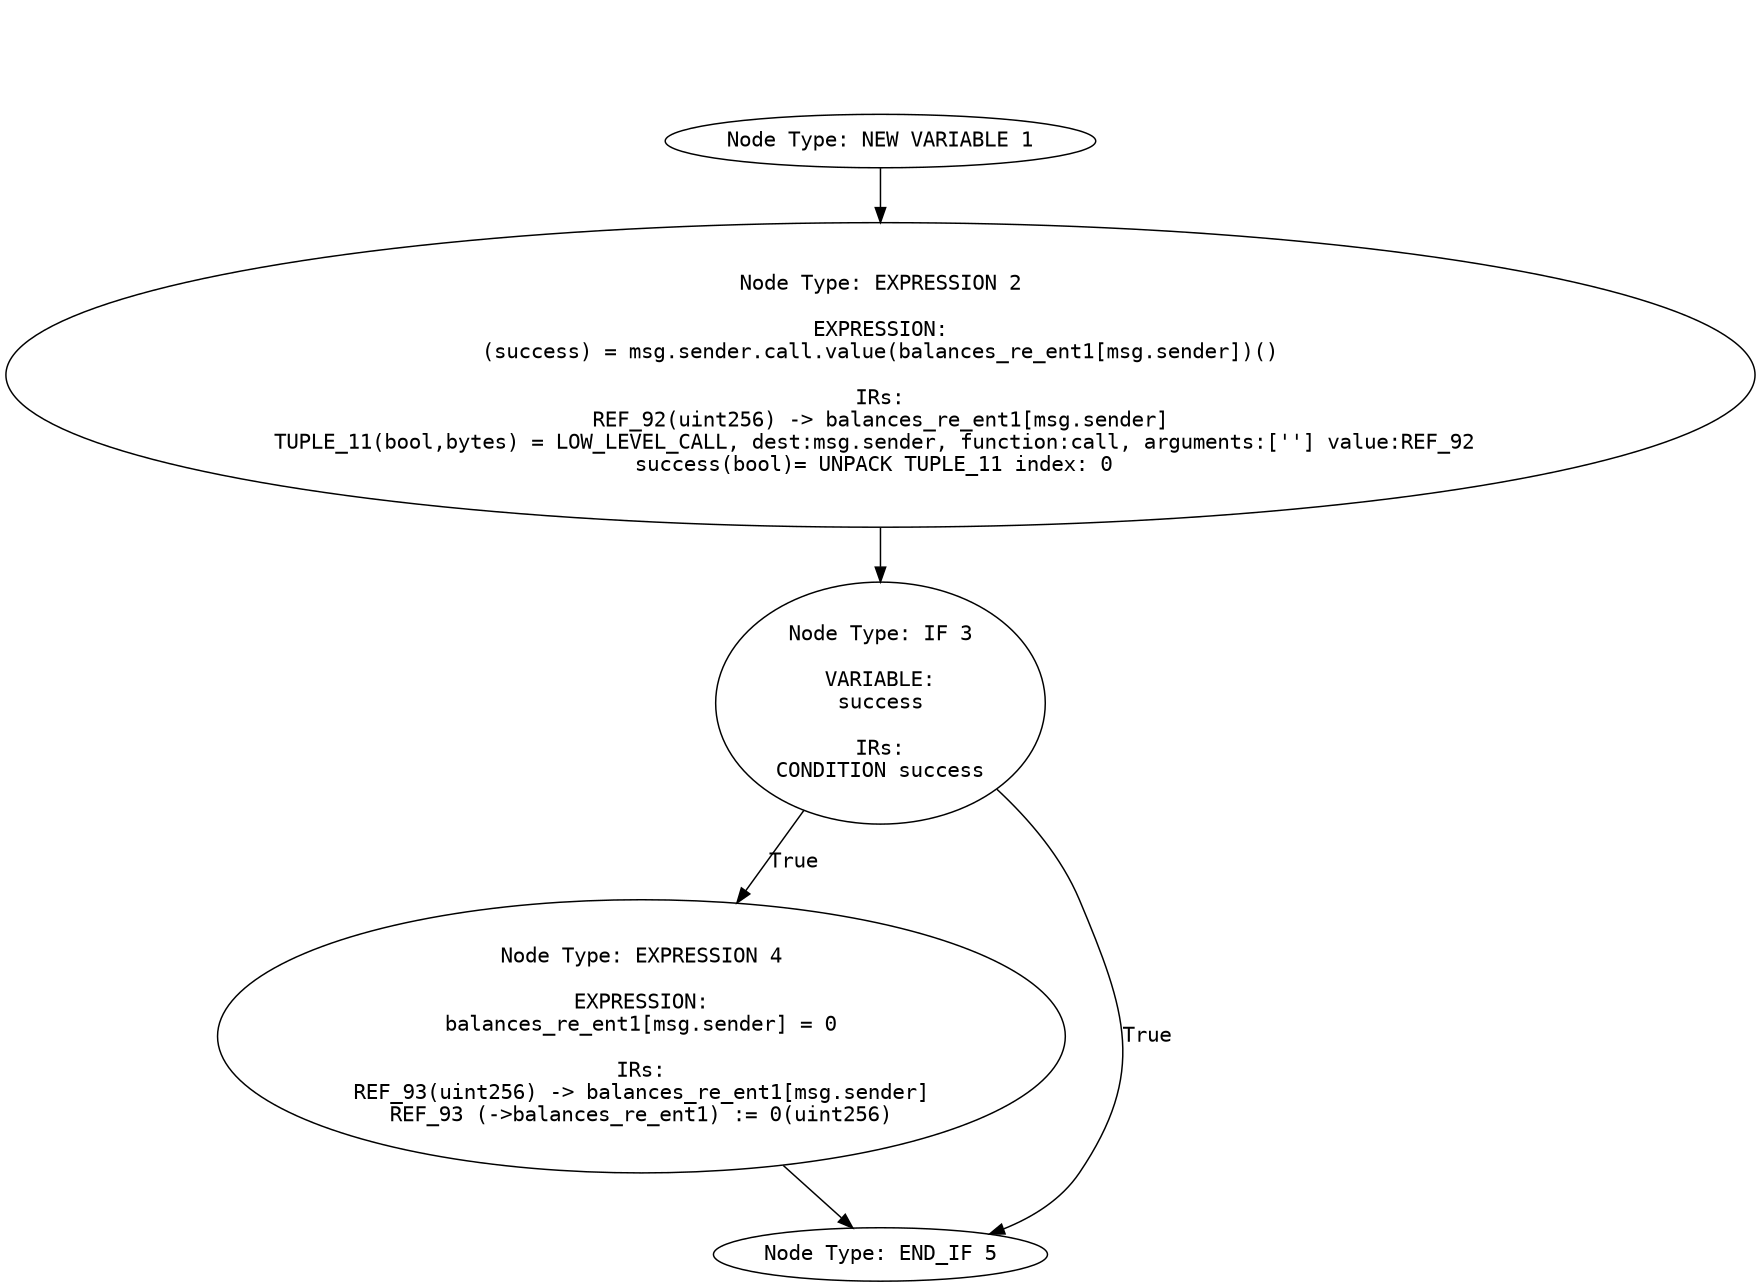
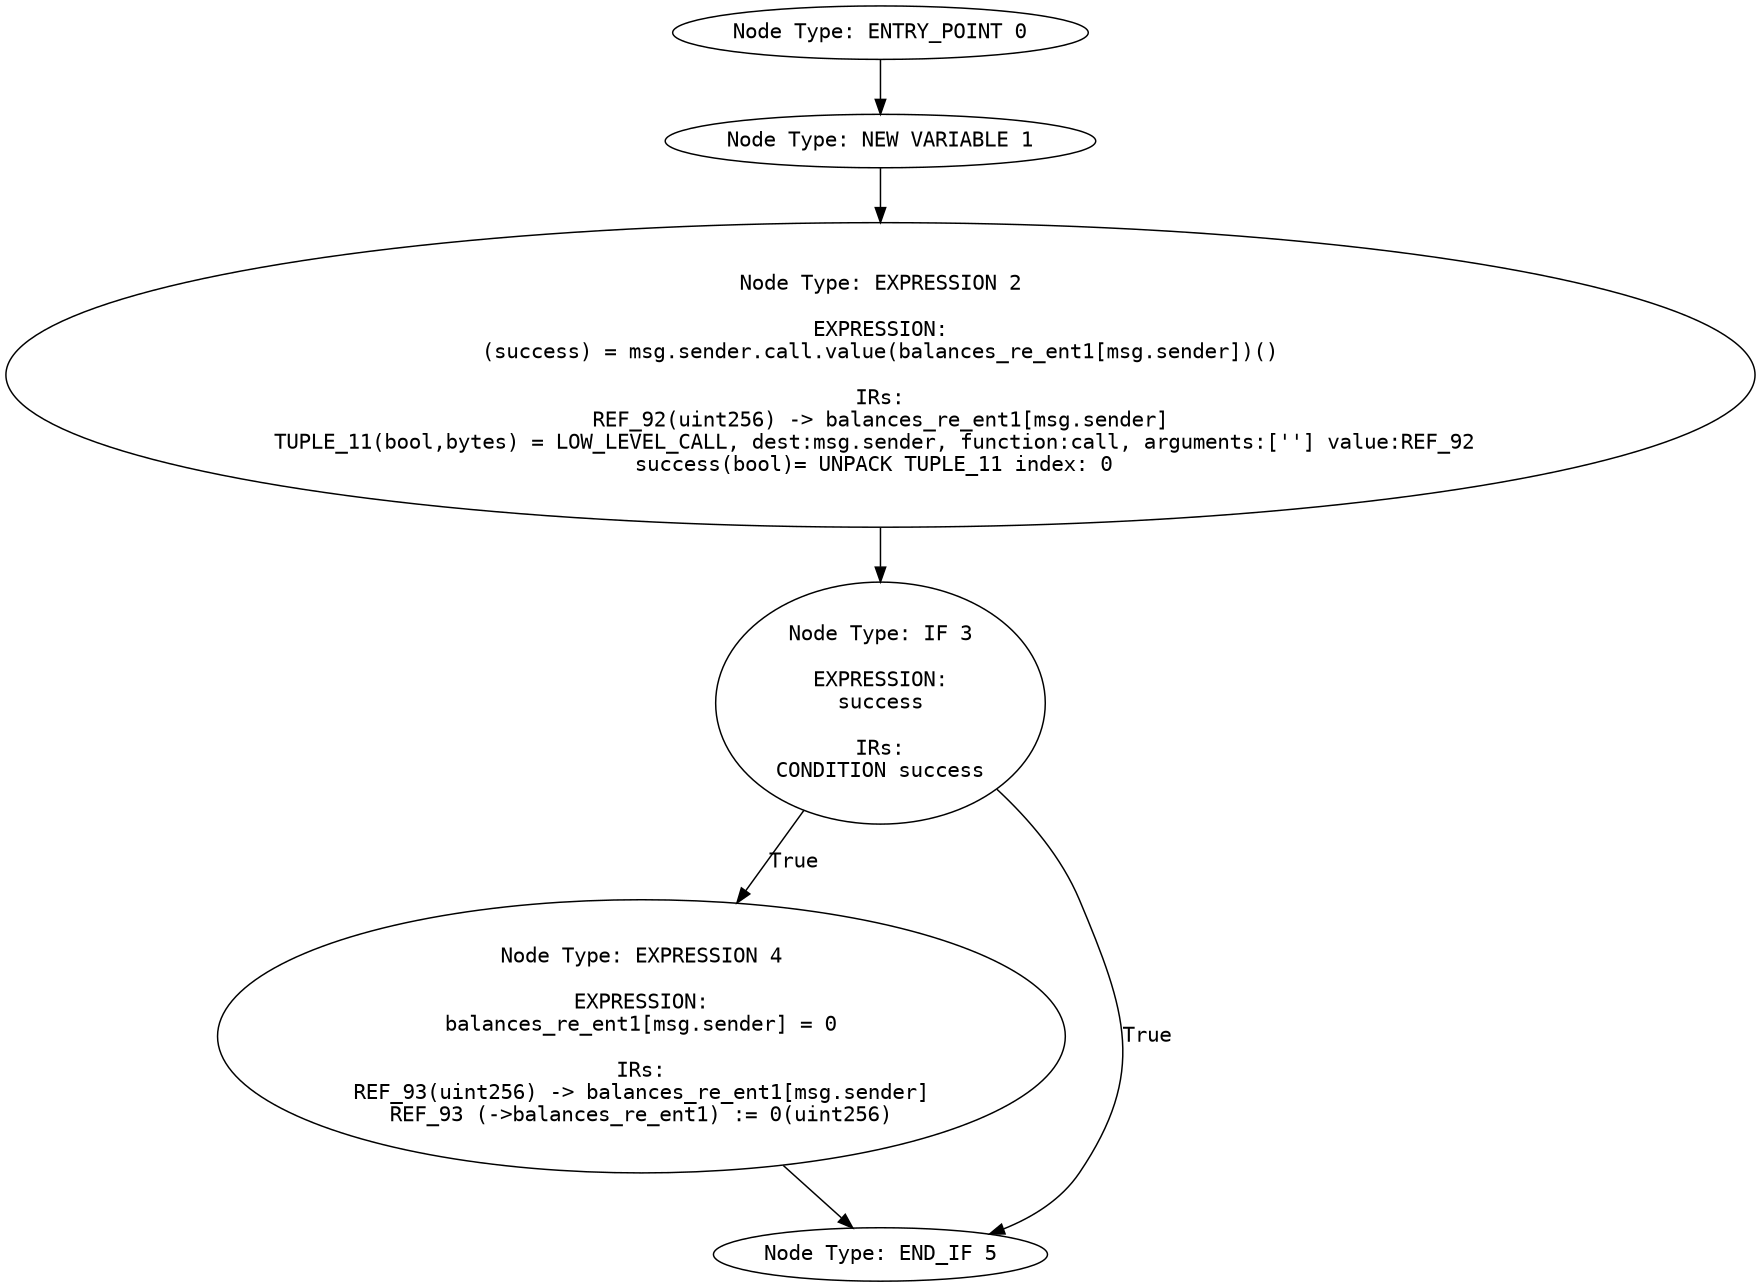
node "Node Type: ENTRY_POINT 0": added
node "Node Type: IF 3 VARIABLE: success IRs: CONDITION success": label "Node Type: IF 3 VARIABLE: success IRs: CONDITION success" -> "Node Type: IF 3 EXPRESSION: success IRs: CONDITION success"
